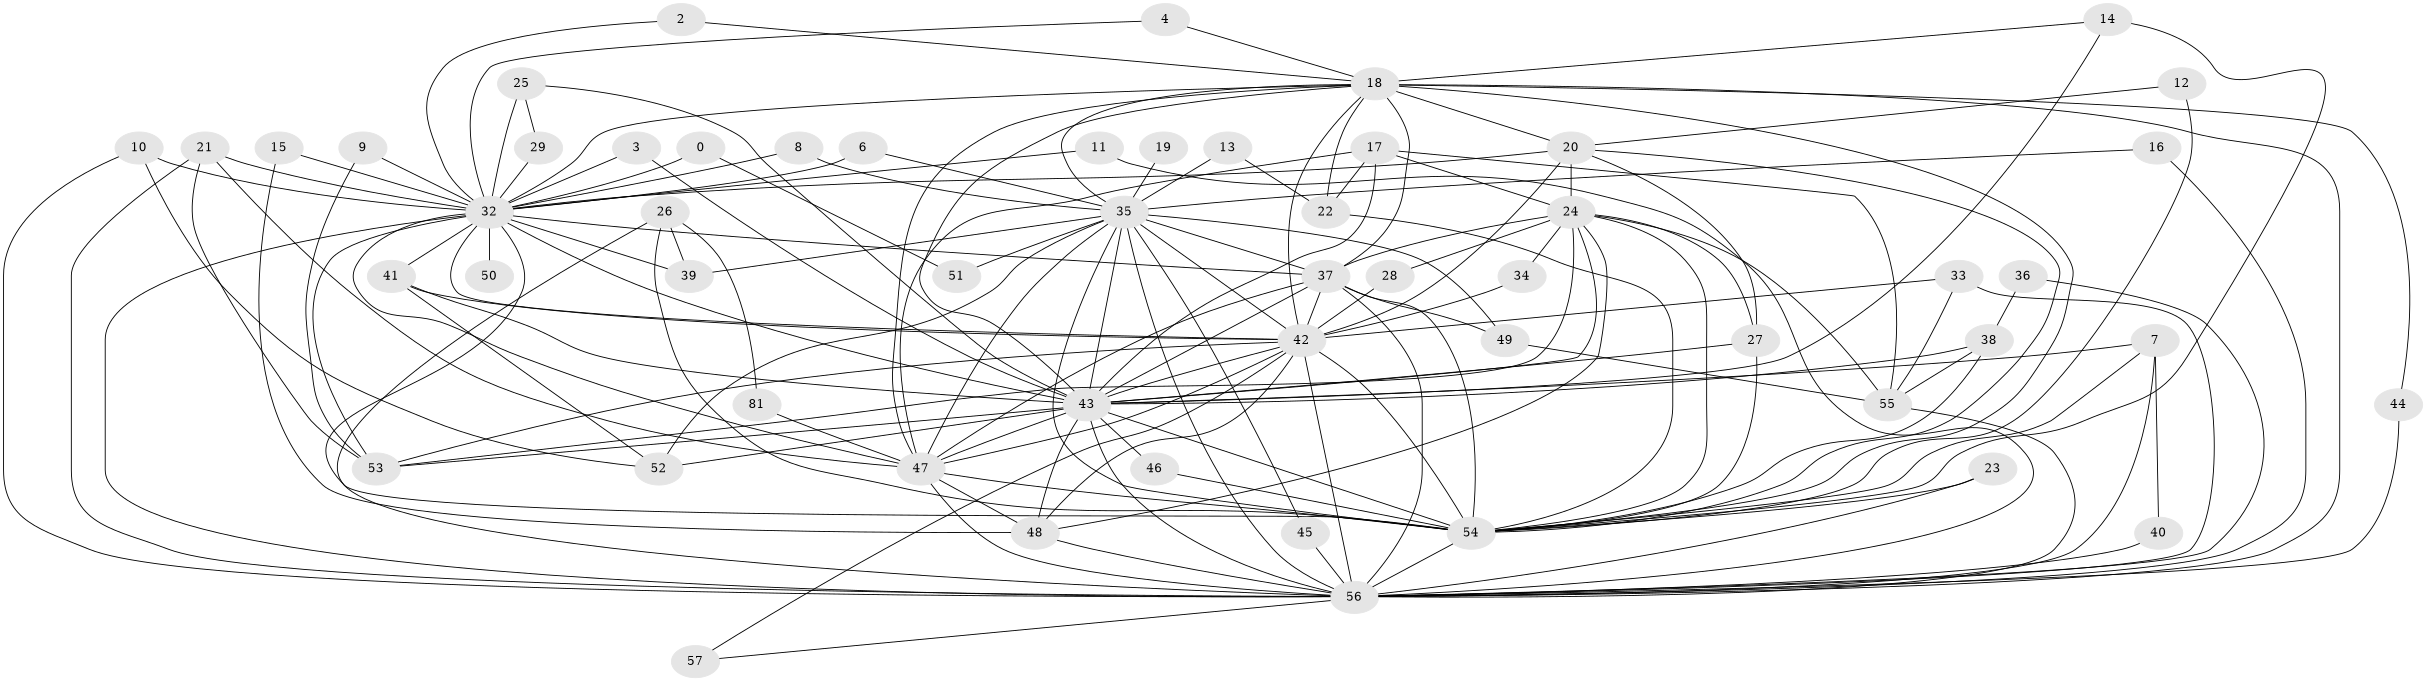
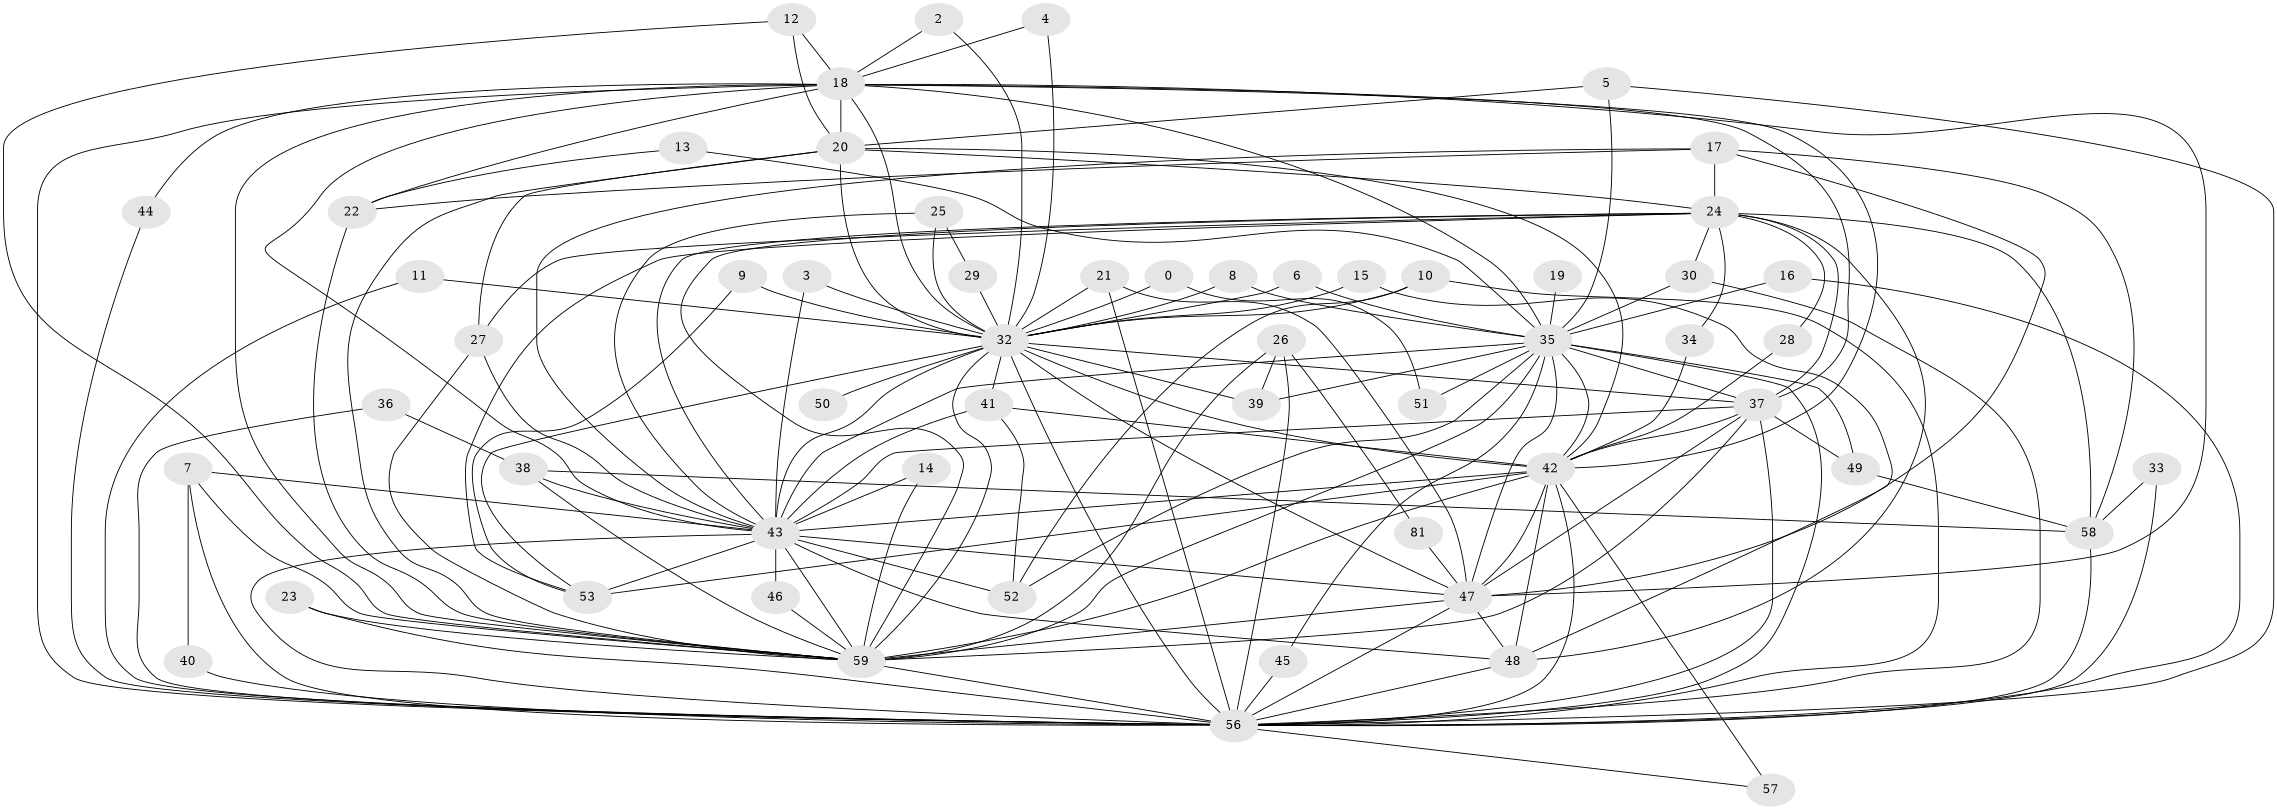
edge "14" -- "18": now "12" -- "18"
node "5": added
node "30": added
edge "33" -- "42": removed
edge "21" -- "53": removed
node "55": label "55" -> "58"
node "54": label "54" -> "59"
